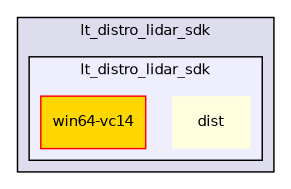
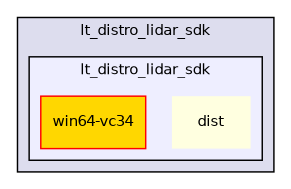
node "win64-vc14": label "win64-vc14" -> "win64-vc34"
